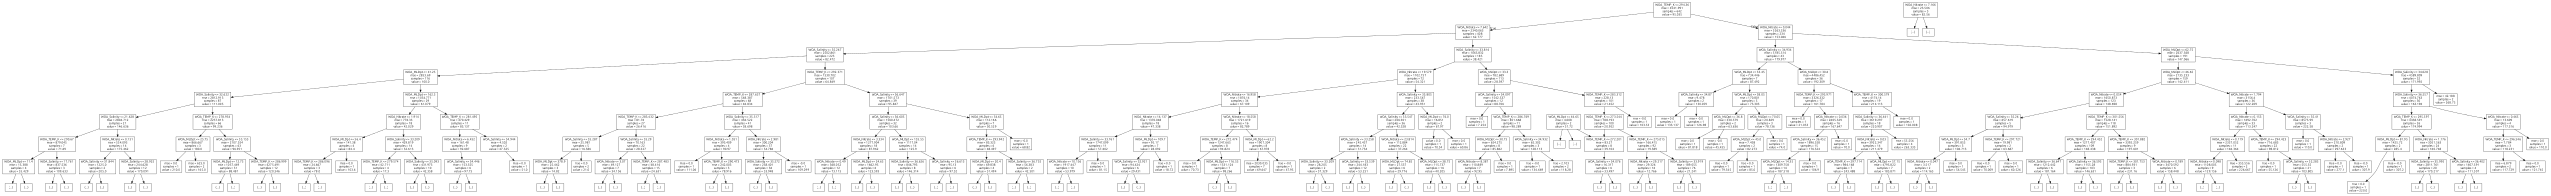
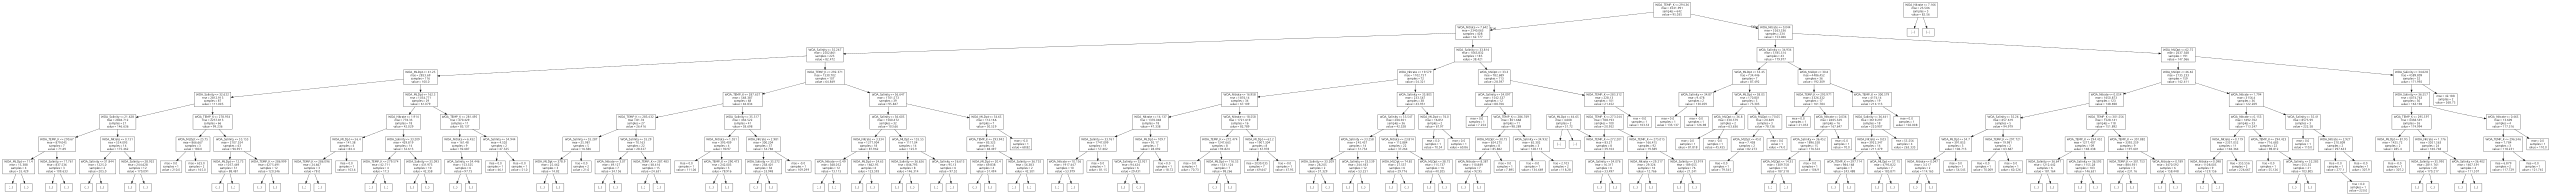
node "value = 0.0 samples = 1 value = 70.34": label "value = 0.0 samples = 1 value = 70.34" -> "mse = 0.0 samples = 1 value = 70.34"
node "mse = 0.0 samples = 1 value = 74.0": label "mse = 0.0 samples = 1 value = 74.0" -> "mse = 0.0 value = 1 value = 74.0"
node "mse = 0.0 samples = 1 value = 46.1": added
node "mse = 0.0 samples = 1 value = 85.0": removed
edge "WOA_MLDpt <= 81.95 mse = 1425.72 samples = 2 value = 285.4" -> "mse = 0.0 samples = 1 value = 220.0": now "mse = 0.0 samples = 1 value = 277.1" -> "mse = 0.0 samples = 1 value = 220.0"
